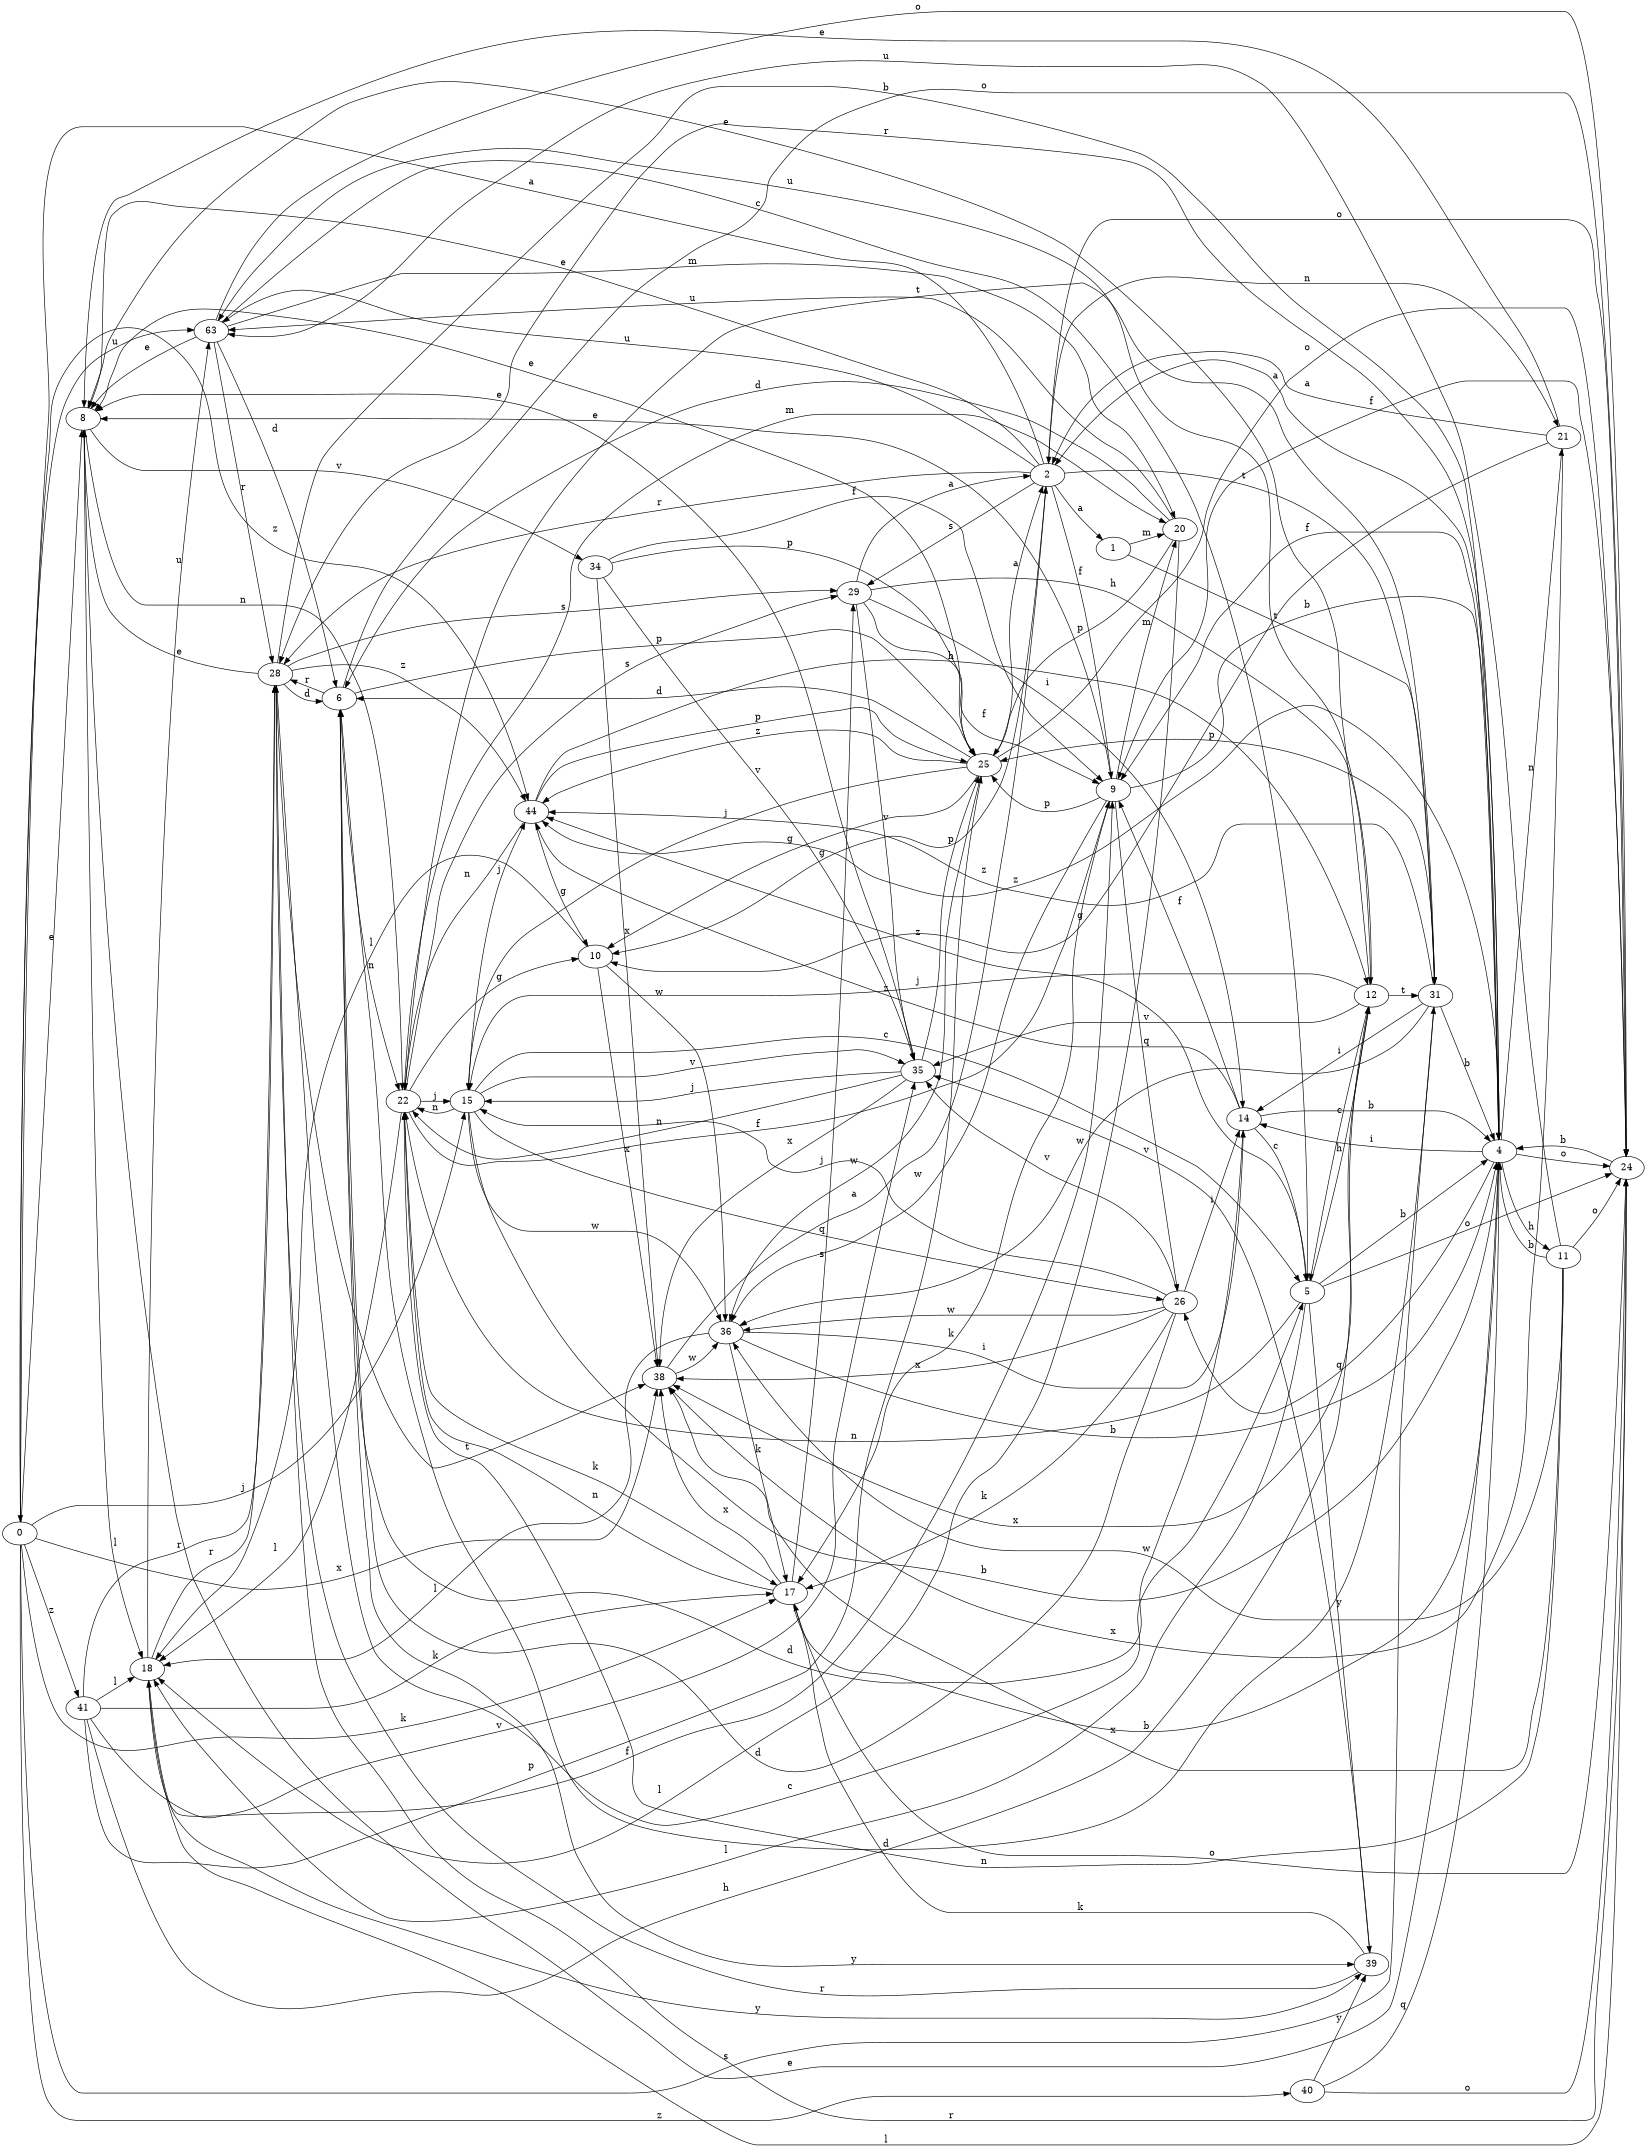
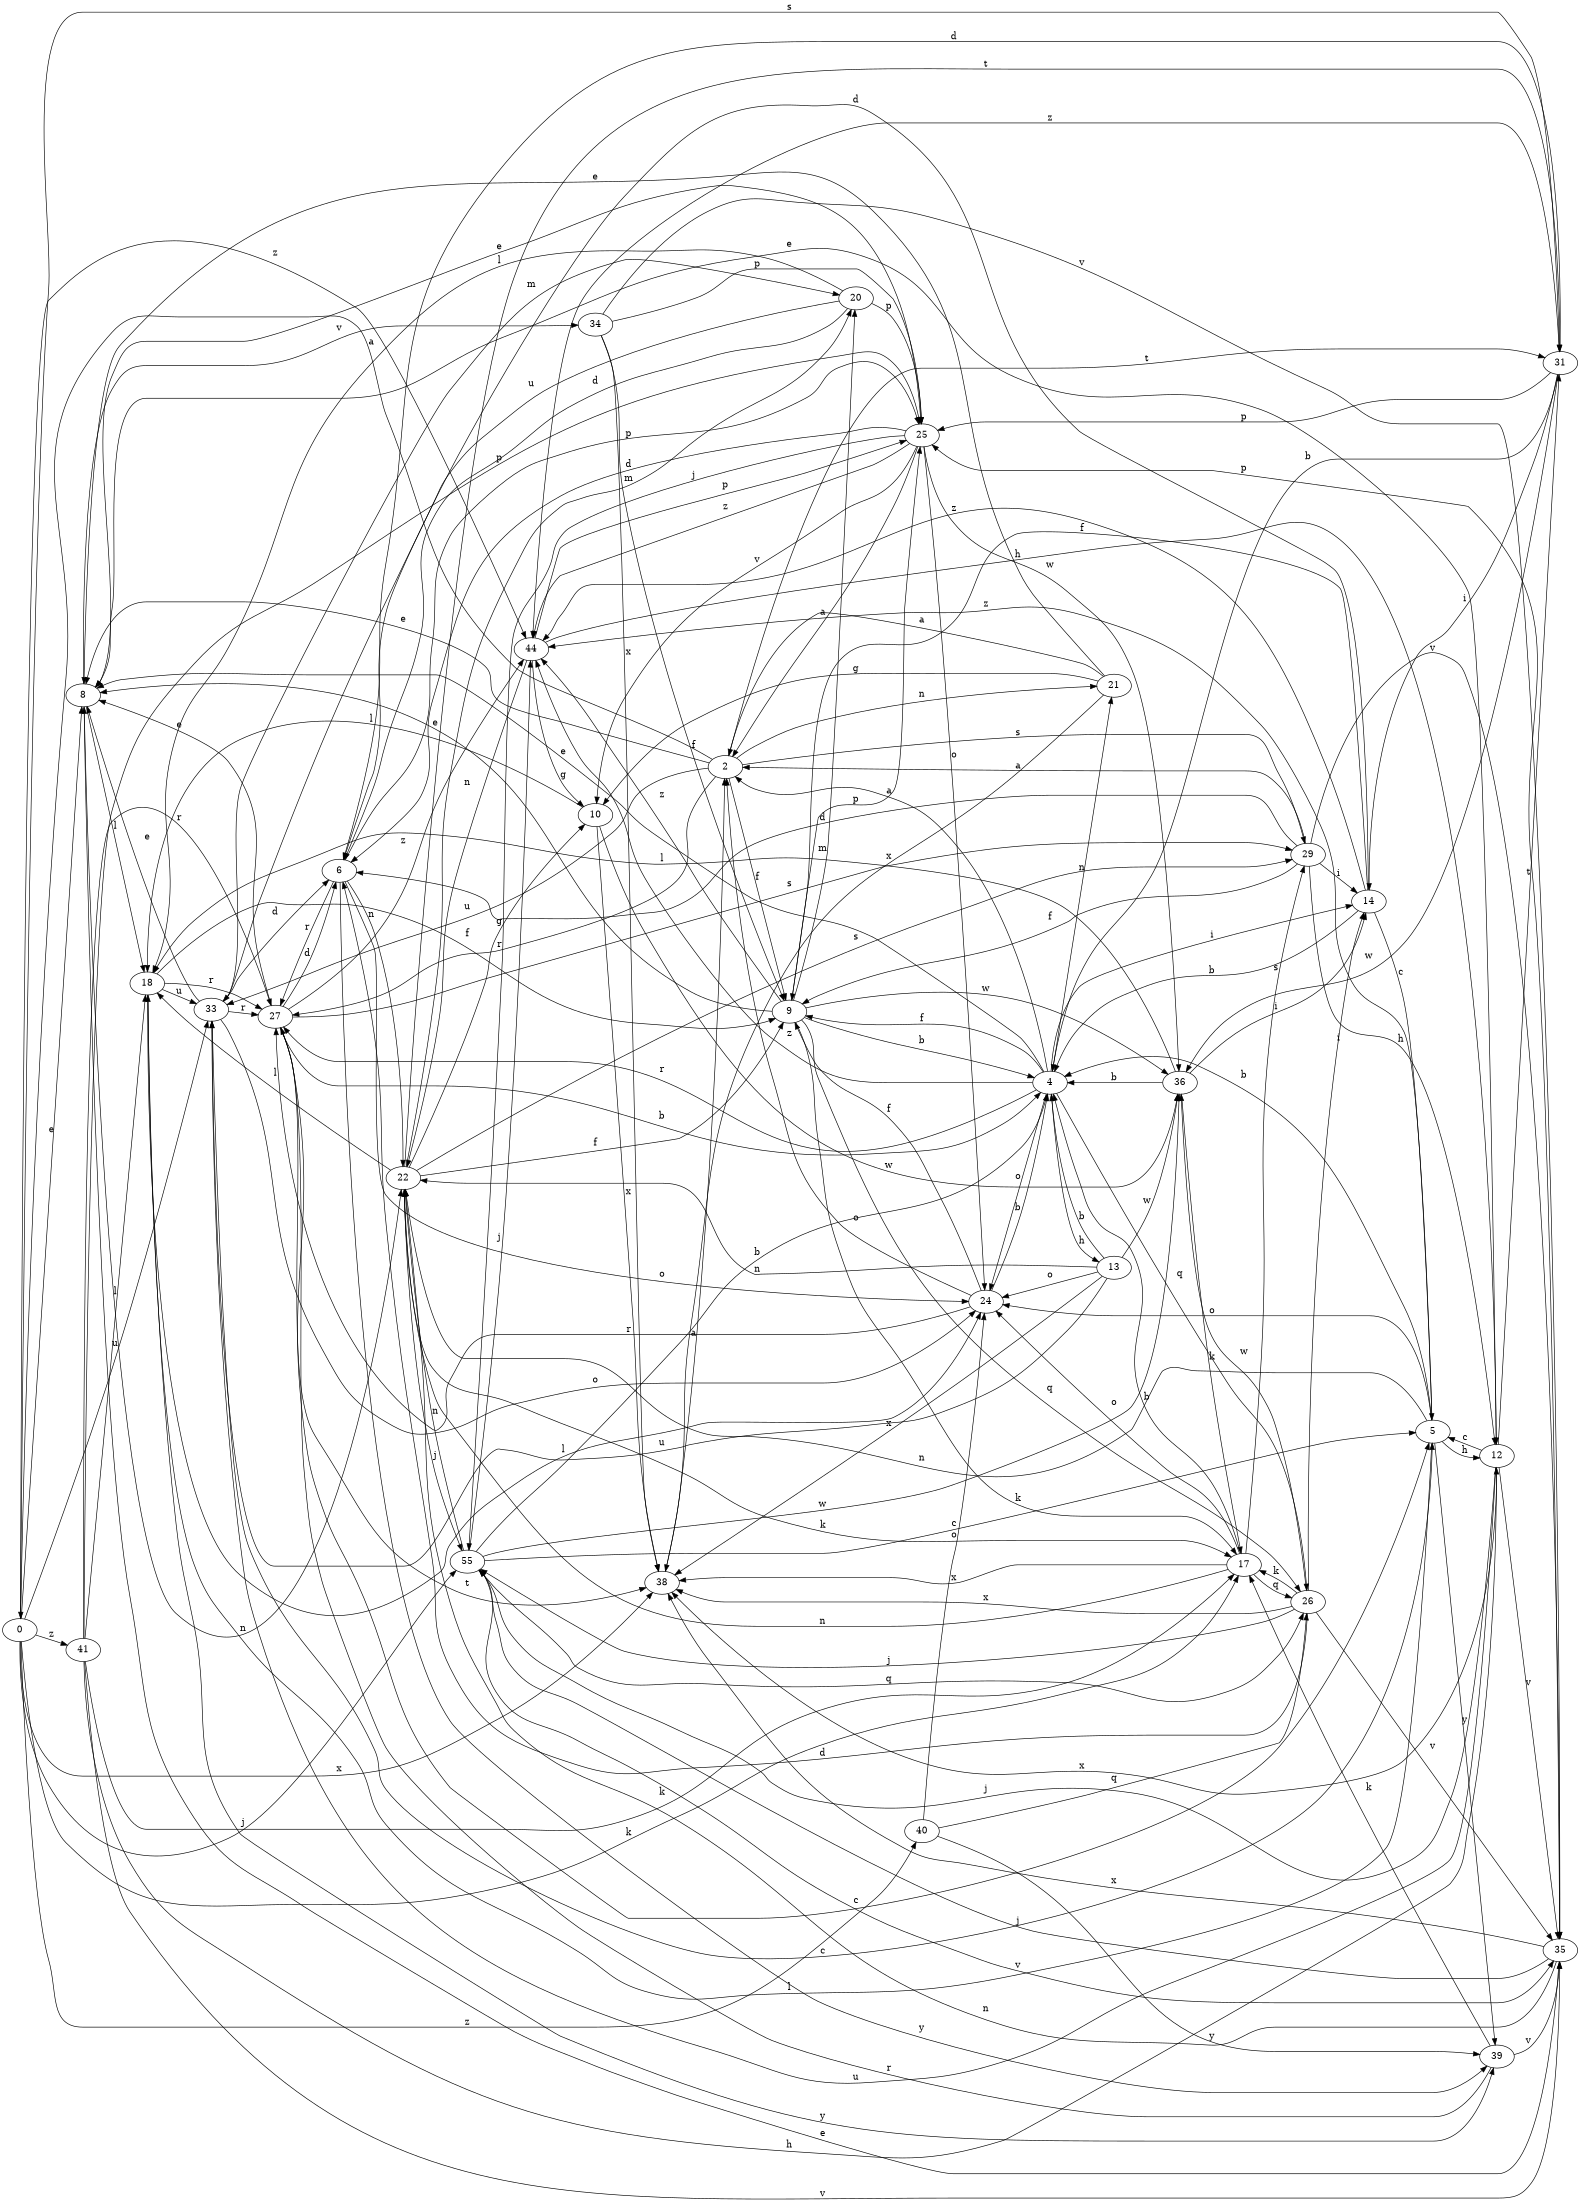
node "63": label "63" -> "33"
node "1": removed
node "28": label "28" -> "27"
edge "29" -> "6": added, label "d"
edge "9" -> "44": added, label "z"
edge "25" -> "10": label "g" -> "v"
edge "2" -> "10": removed, label "g"
node "15": label "15" -> "55"
node "11": label "11" -> "13"
edge "38" -> "36": removed, label "w"
edge "17" -> "26": added, label "q"
edge "40" -> "4": now "40" -> "26"
edge "24" -> "18": reversed
